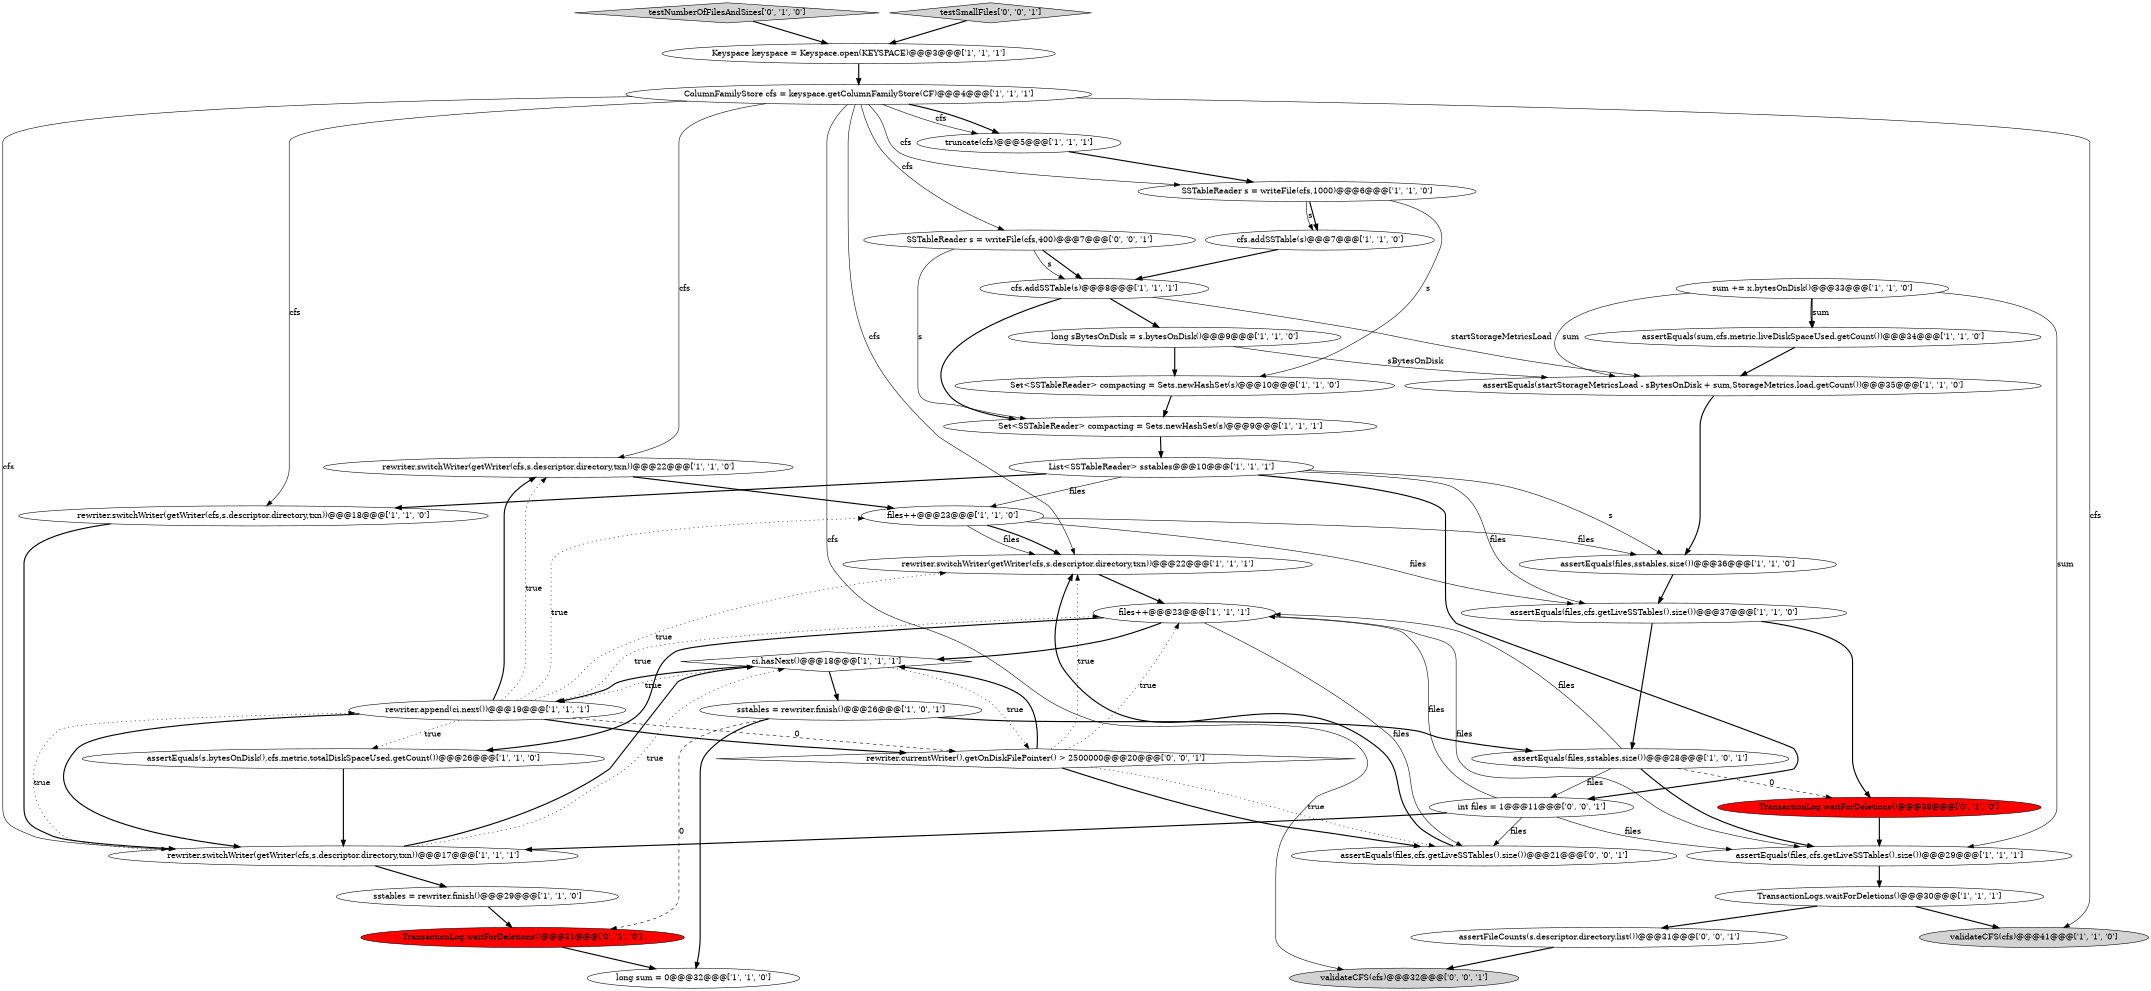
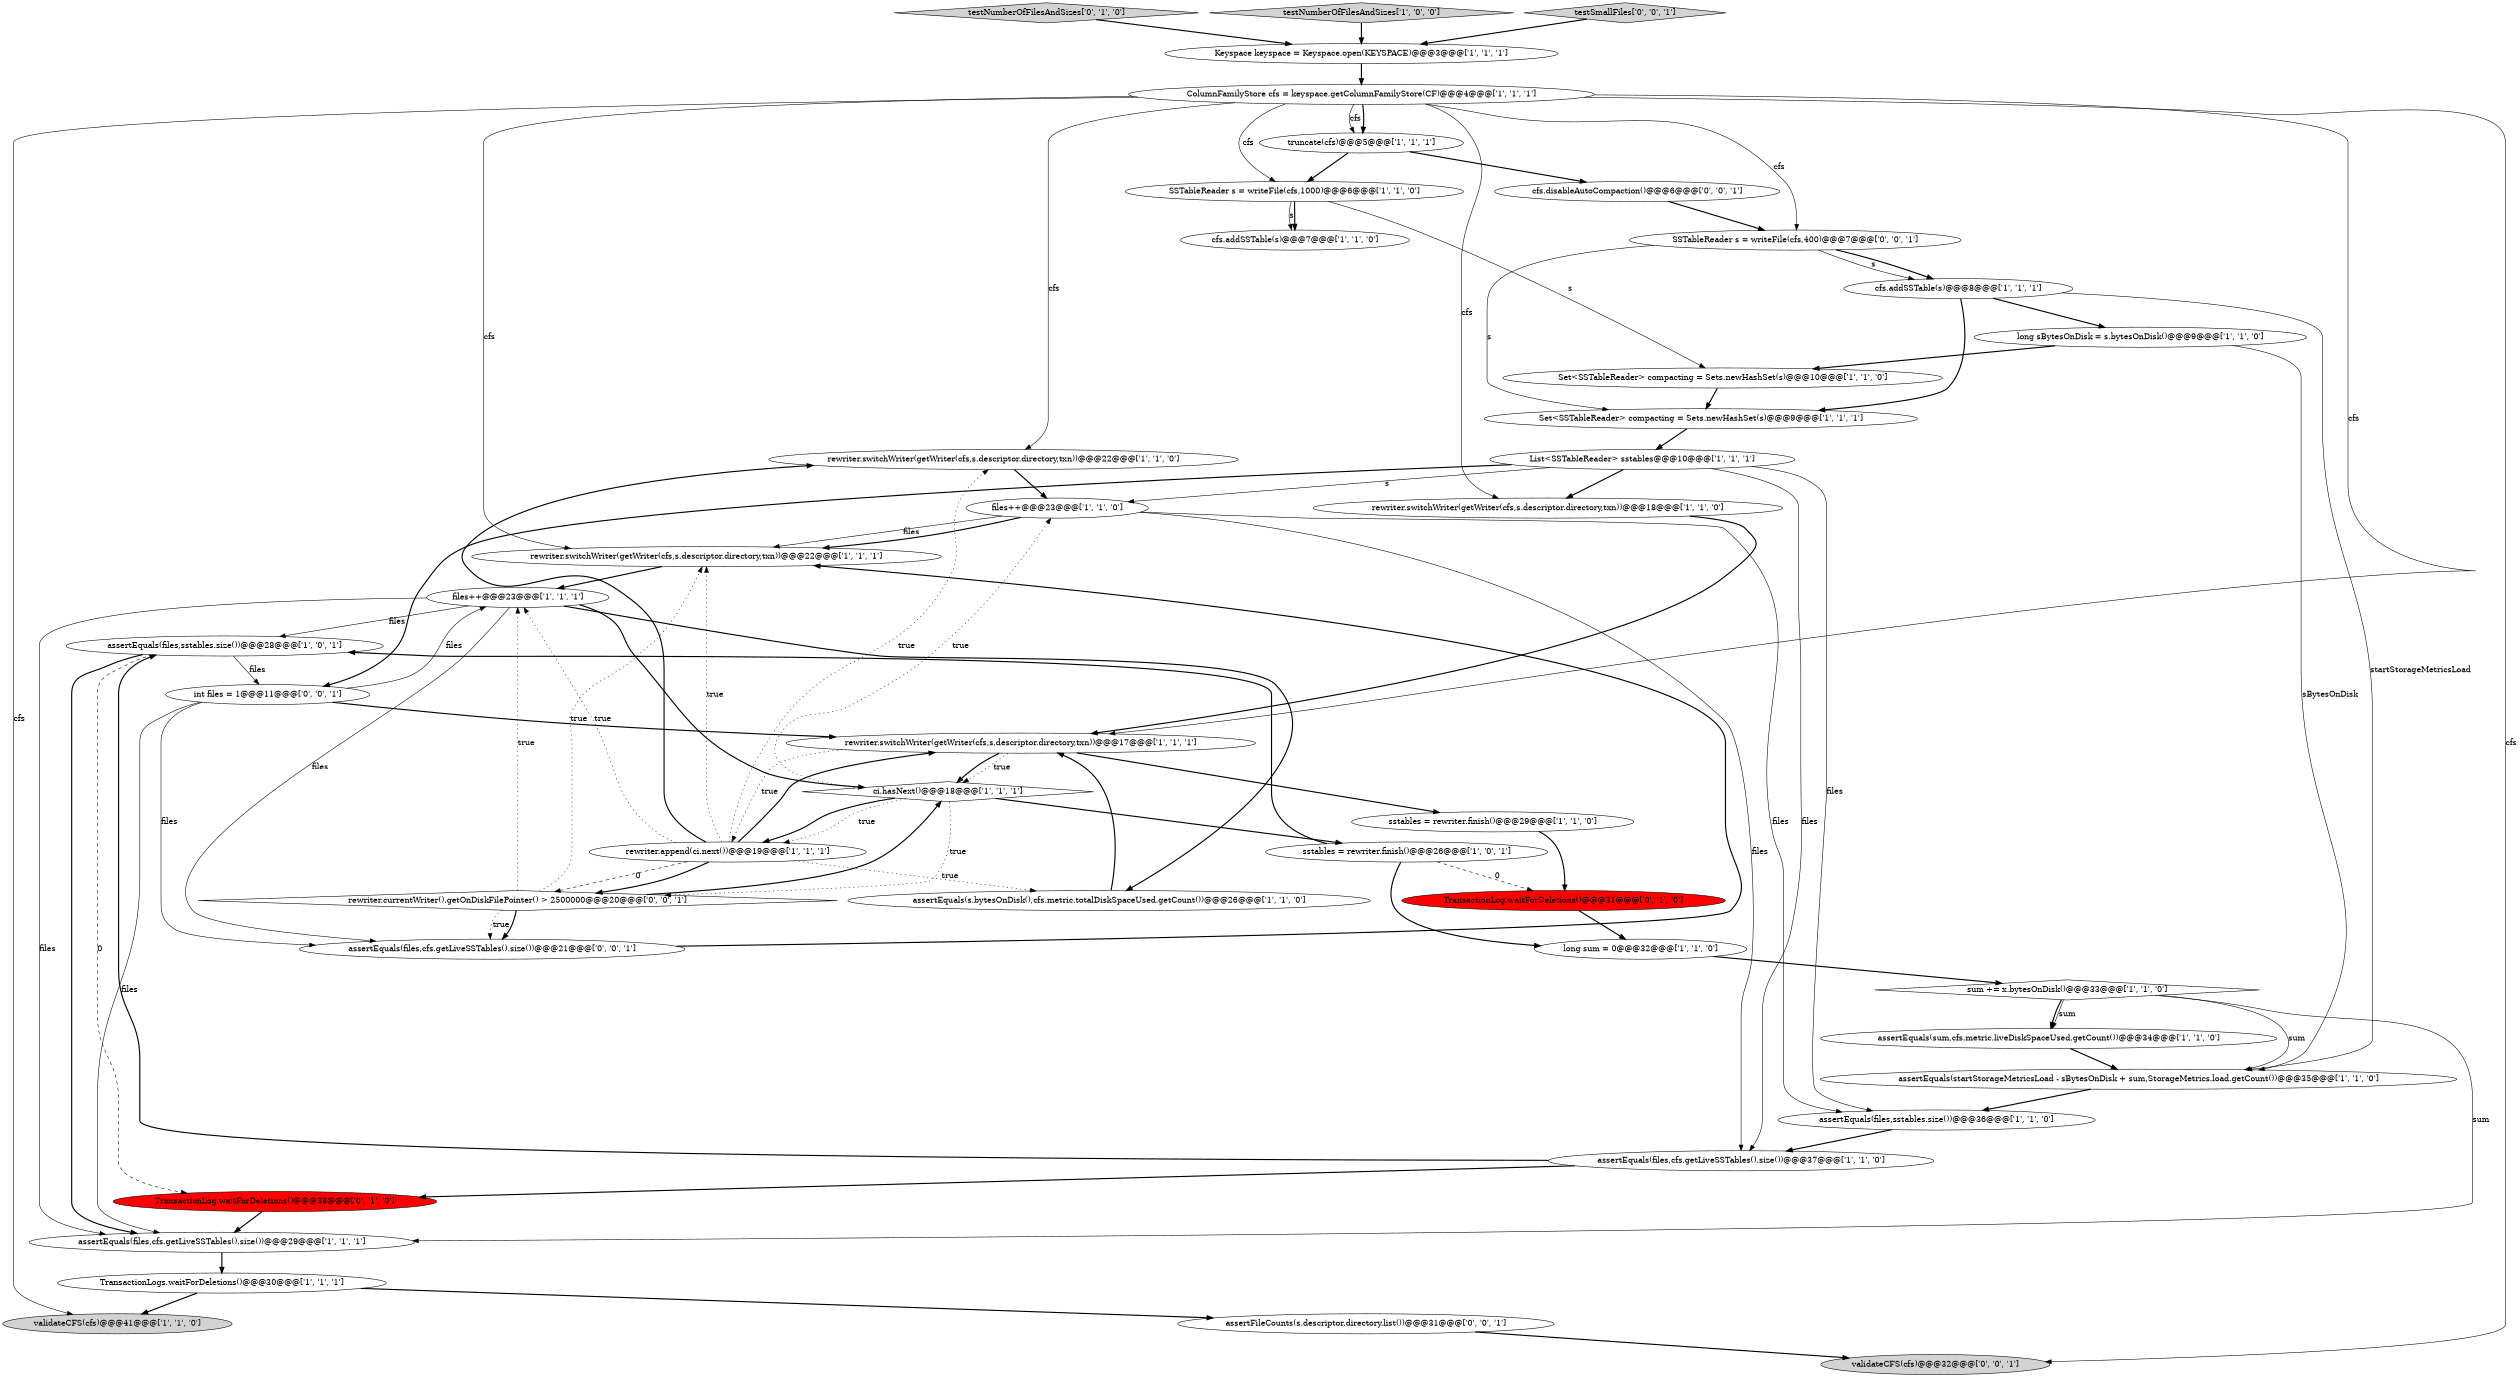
node "testNumberOfFilesAndSizes['1', '0', '0']": added
node "cfs.disableAutoCompaction()@@@6@@@['0', '0', '1']": added
edge "cfs.addSSTable(s)@@@7@@@['1', '1', '0']" -> "cfs.addSSTable(s)@@@8@@@['1', '1', '1']": removed
node "sum += x.bytesOnDisk()@@@33@@@['1', '1', '0']": shape ellipse -> diamond
edge "List<SSTableReader> sstables@@@10@@@['1', '1', '1']" -> "files++@@@23@@@['1', '1', '0']": label "files" -> "s"
edge "List<SSTableReader> sstables@@@10@@@['1', '1', '1']" -> "assertEquals(files,sstables.size())@@@36@@@['1', '1', '0']": label "s" -> "files"
edge "rewriter.append(ci.next())@@@19@@@['1', '1', '1']" -> "files++@@@23@@@['1', '1', '0']": now "ci.hasNext()@@@18@@@['1', '1', '1']" -> "files++@@@23@@@['1', '1', '0']"
edge "assertEquals(files,sstables.size())@@@28@@@['1', '0', '1']" -> "files++@@@23@@@['1', '1', '1']": reversed
edge "long sum = 0@@@32@@@['1', '1', '0']" -> "sum += x.bytesOnDisk()@@@33@@@['1', '1', '0']": added
